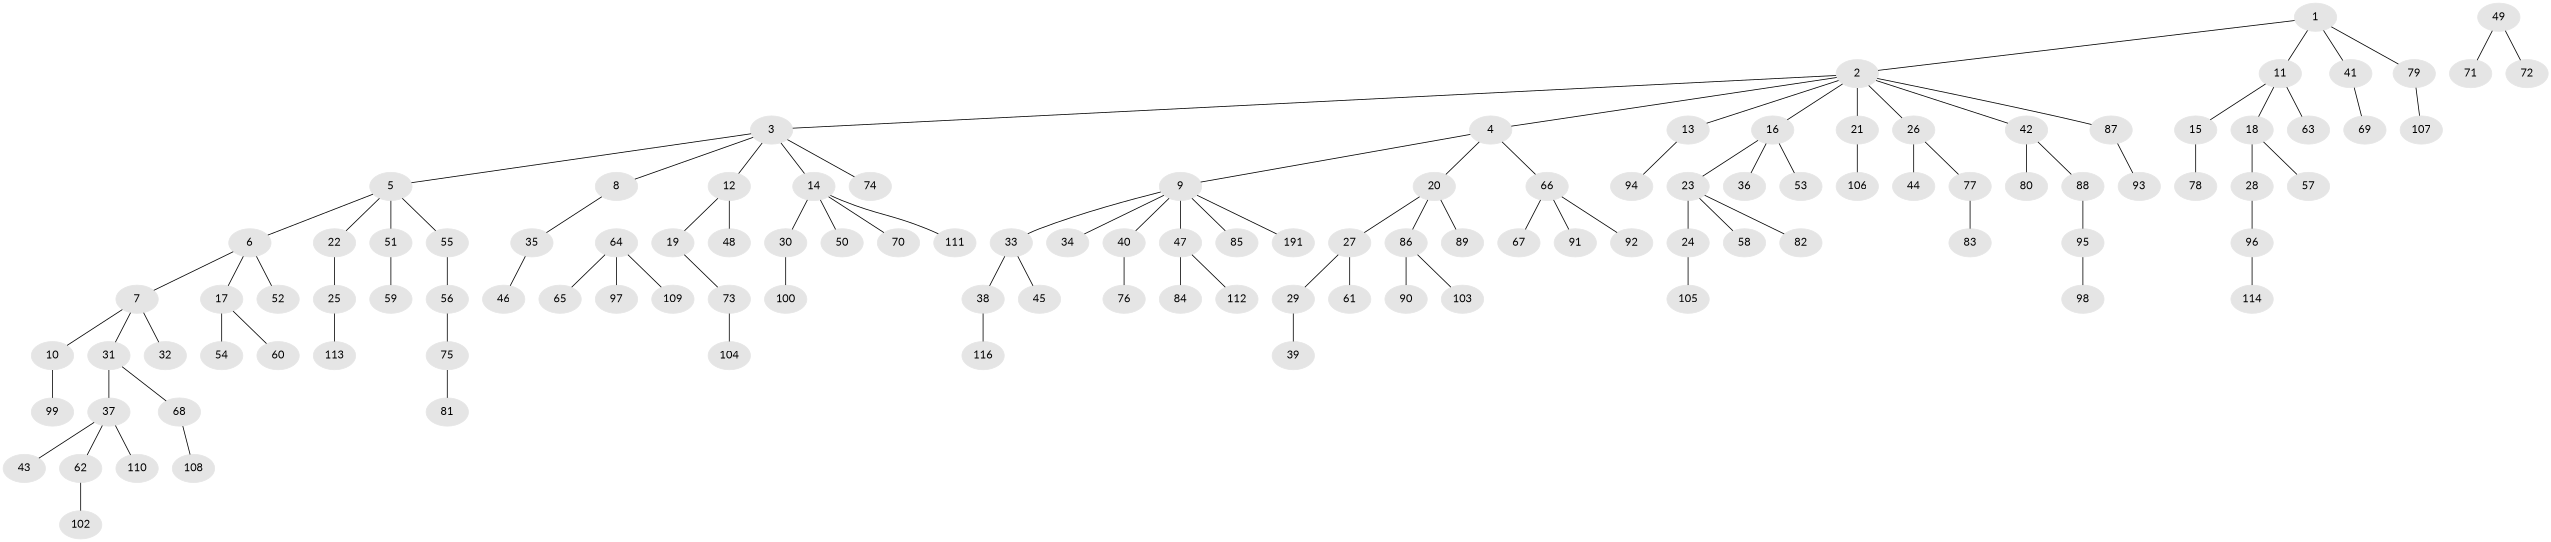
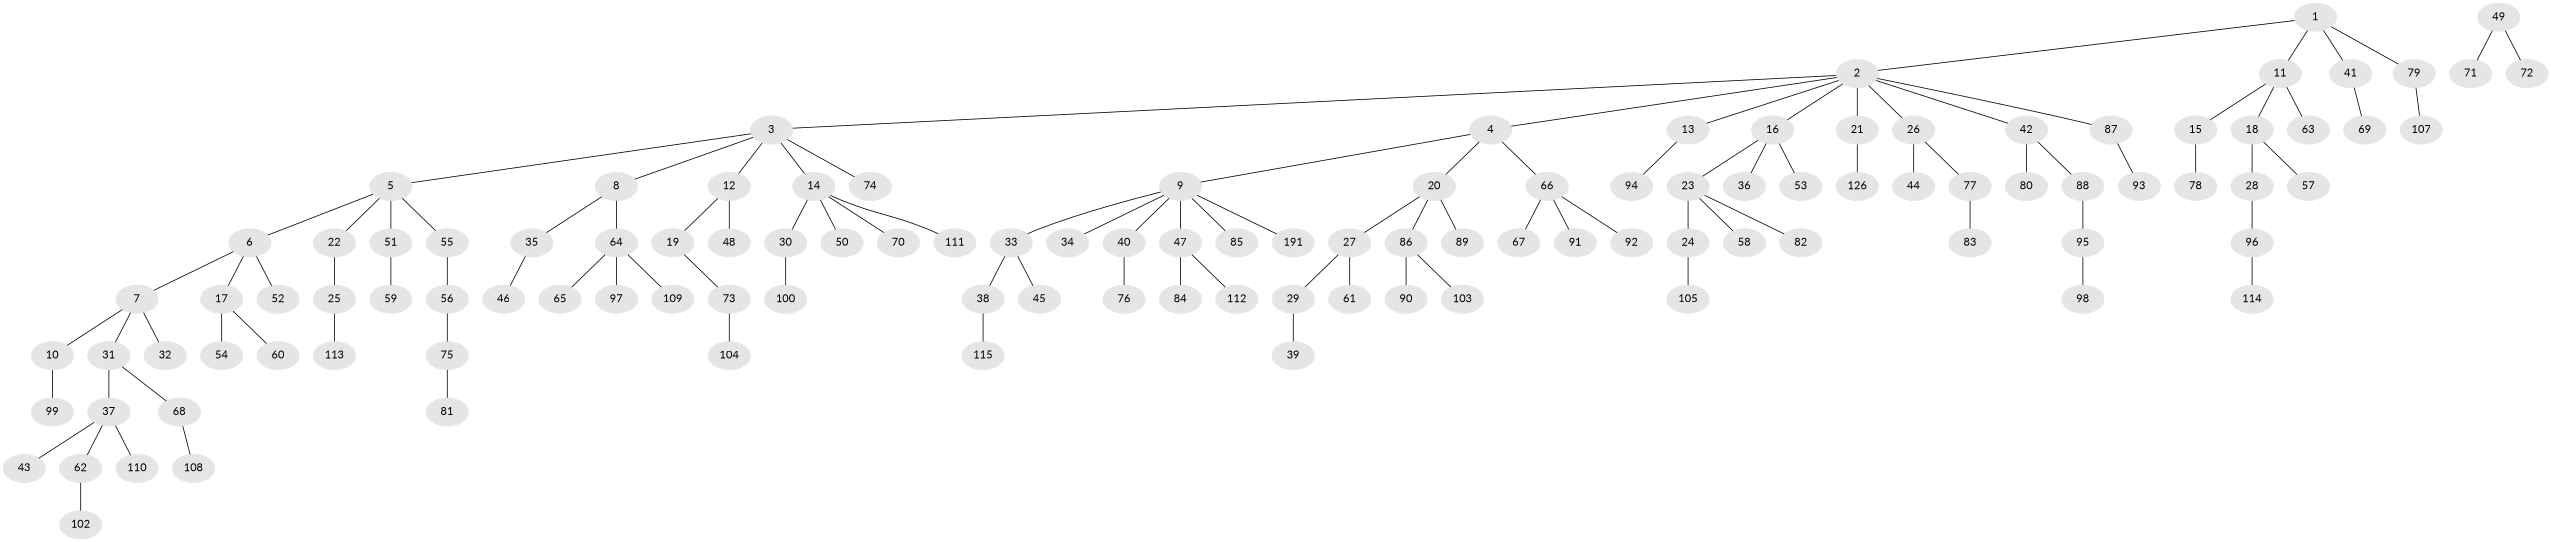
node "106": label "106" -> "126"
edge "8" -- "64": added
node "116": label "116" -> "115"
